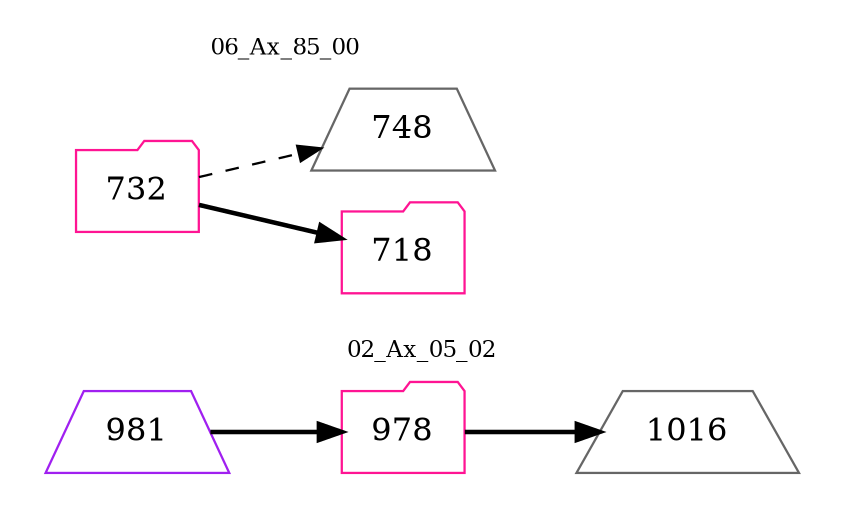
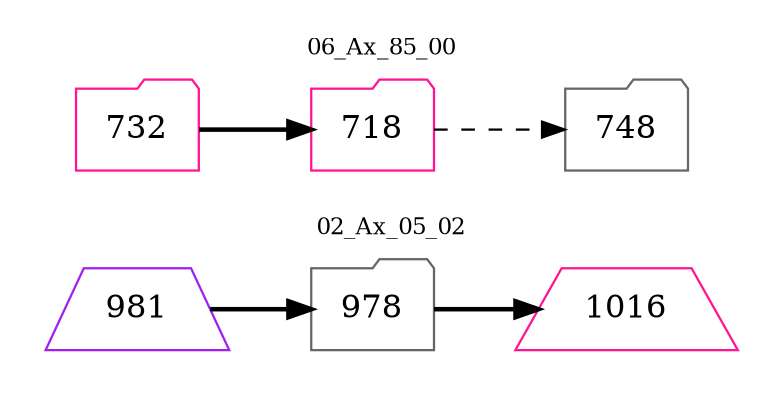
node "748": shape trapezium -> folder
edge "732" -> "748": now "718" -> "748"
node "978": color deeppink -> gray40
node "1016": color gray40 -> deeppink
